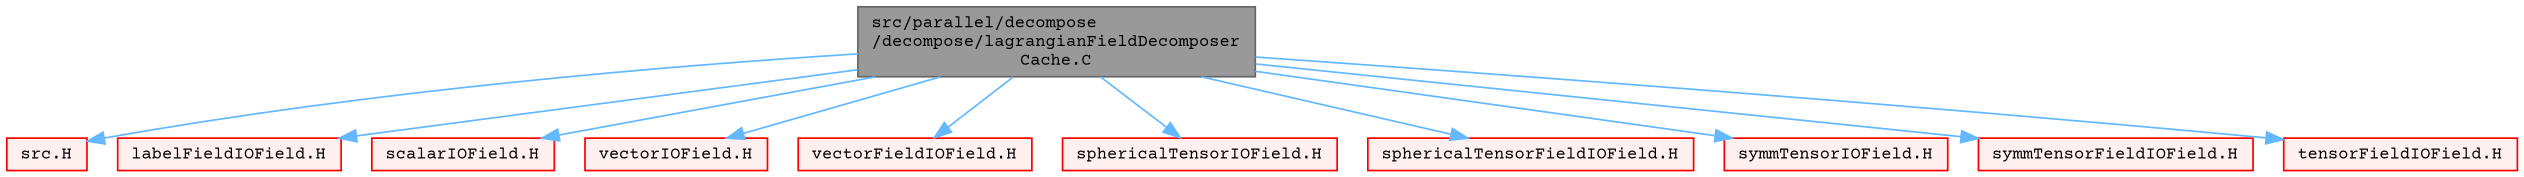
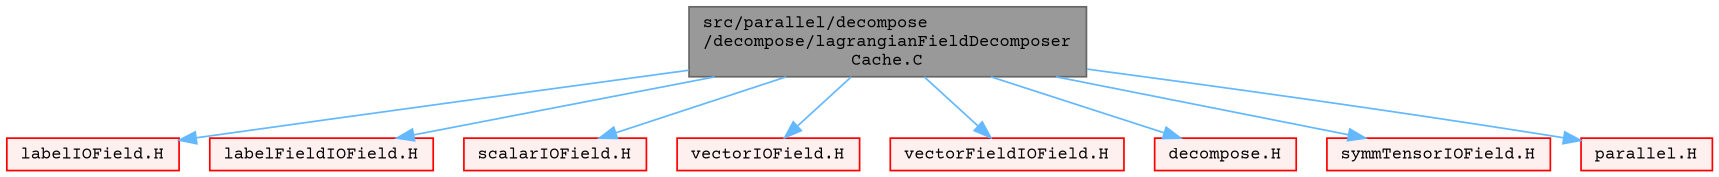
node "src.H": label "src.H" -> "labelIOField.H"
node "sphericalTensorIOField.H": removed
node "sphericalTensorFieldIOField.H": label "sphericalTensorFieldIOField.H" -> "decompose.H"
node "symmTensorFieldIOField.H": removed
node "tensorFieldIOField.H": label "tensorFieldIOField.H" -> "parallel.H"
